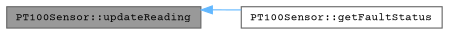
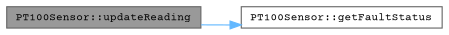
edge "PT100Sensor::getFaultStatus" -> "PT100Sensor::updateReading": reversed
